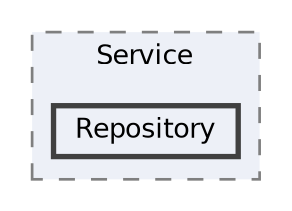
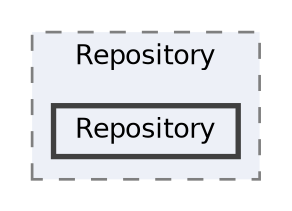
cluster "Service": label "Service" -> "Repository"
